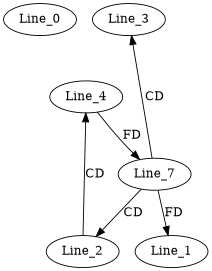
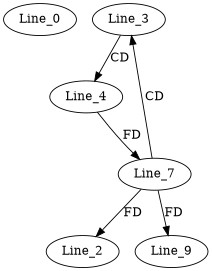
edge "Line_2" -> "Line_4": now "Line_3" -> "Line_4"
edge "Line_7" -> "Line_2": label "CD" -> "FD"
node "Line_1": label "Line_1" -> "Line_9"
